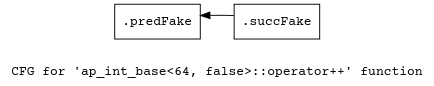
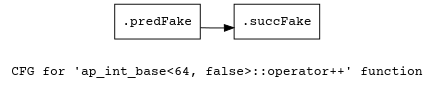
edge ".succFake" -> ".predFake": reversed
